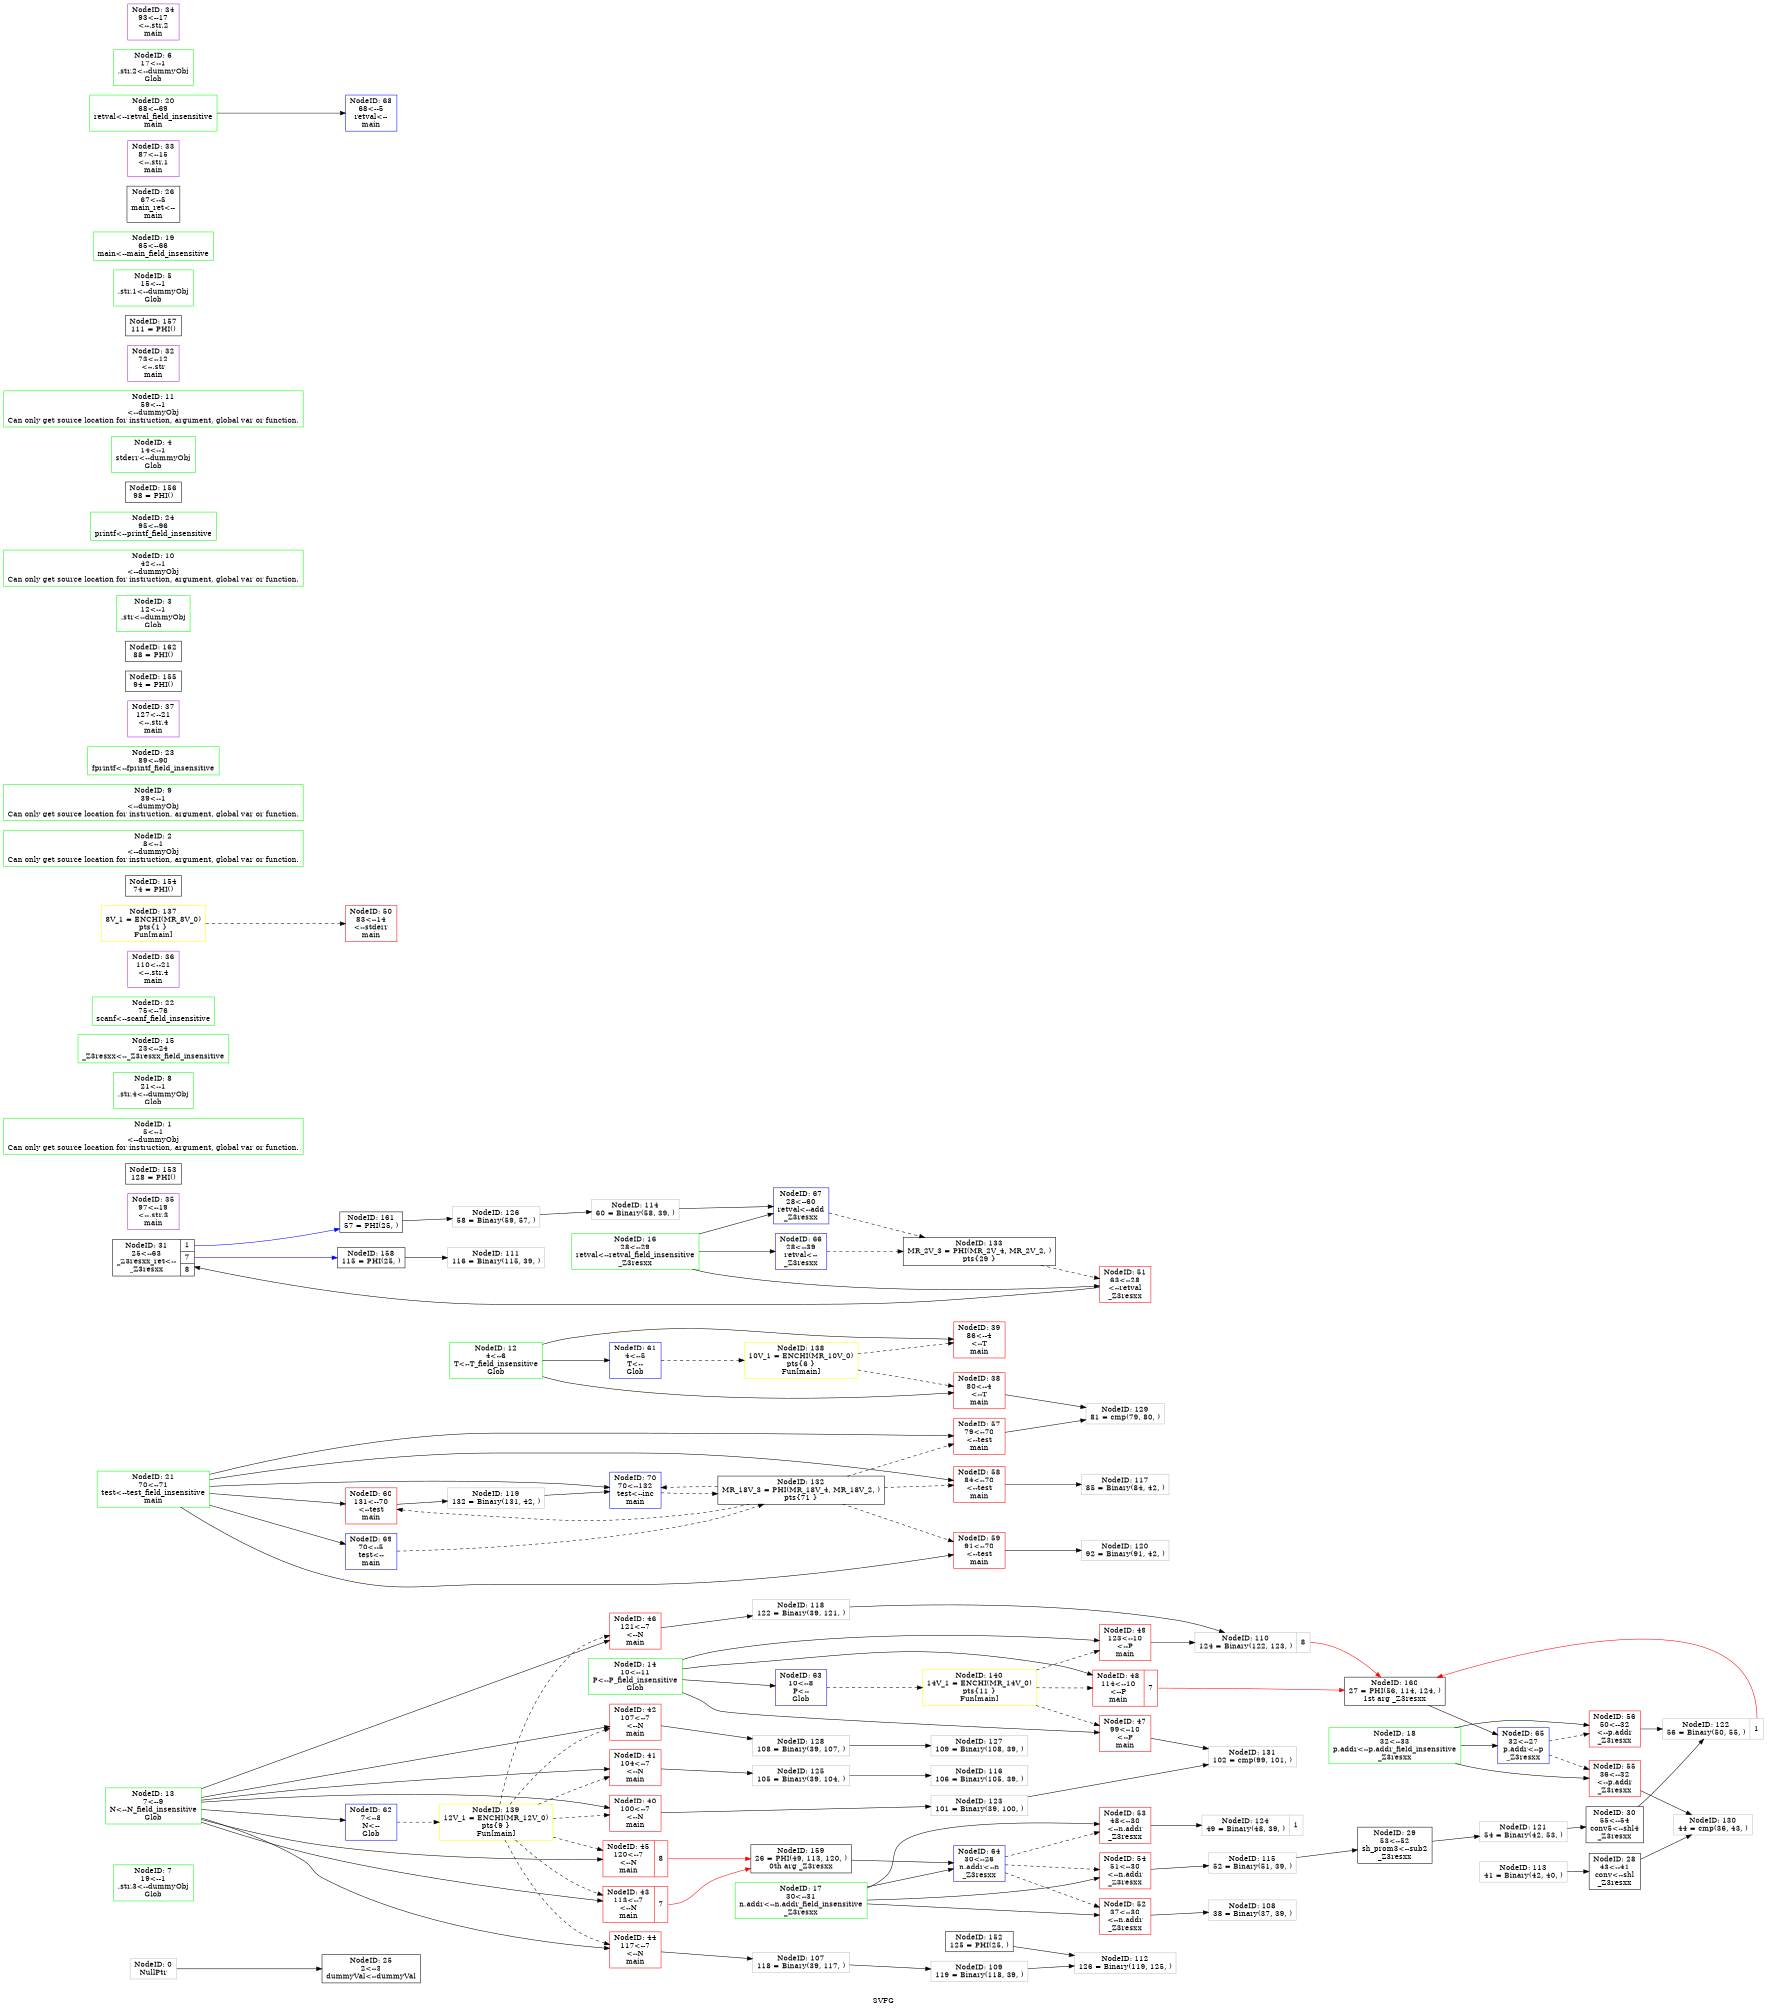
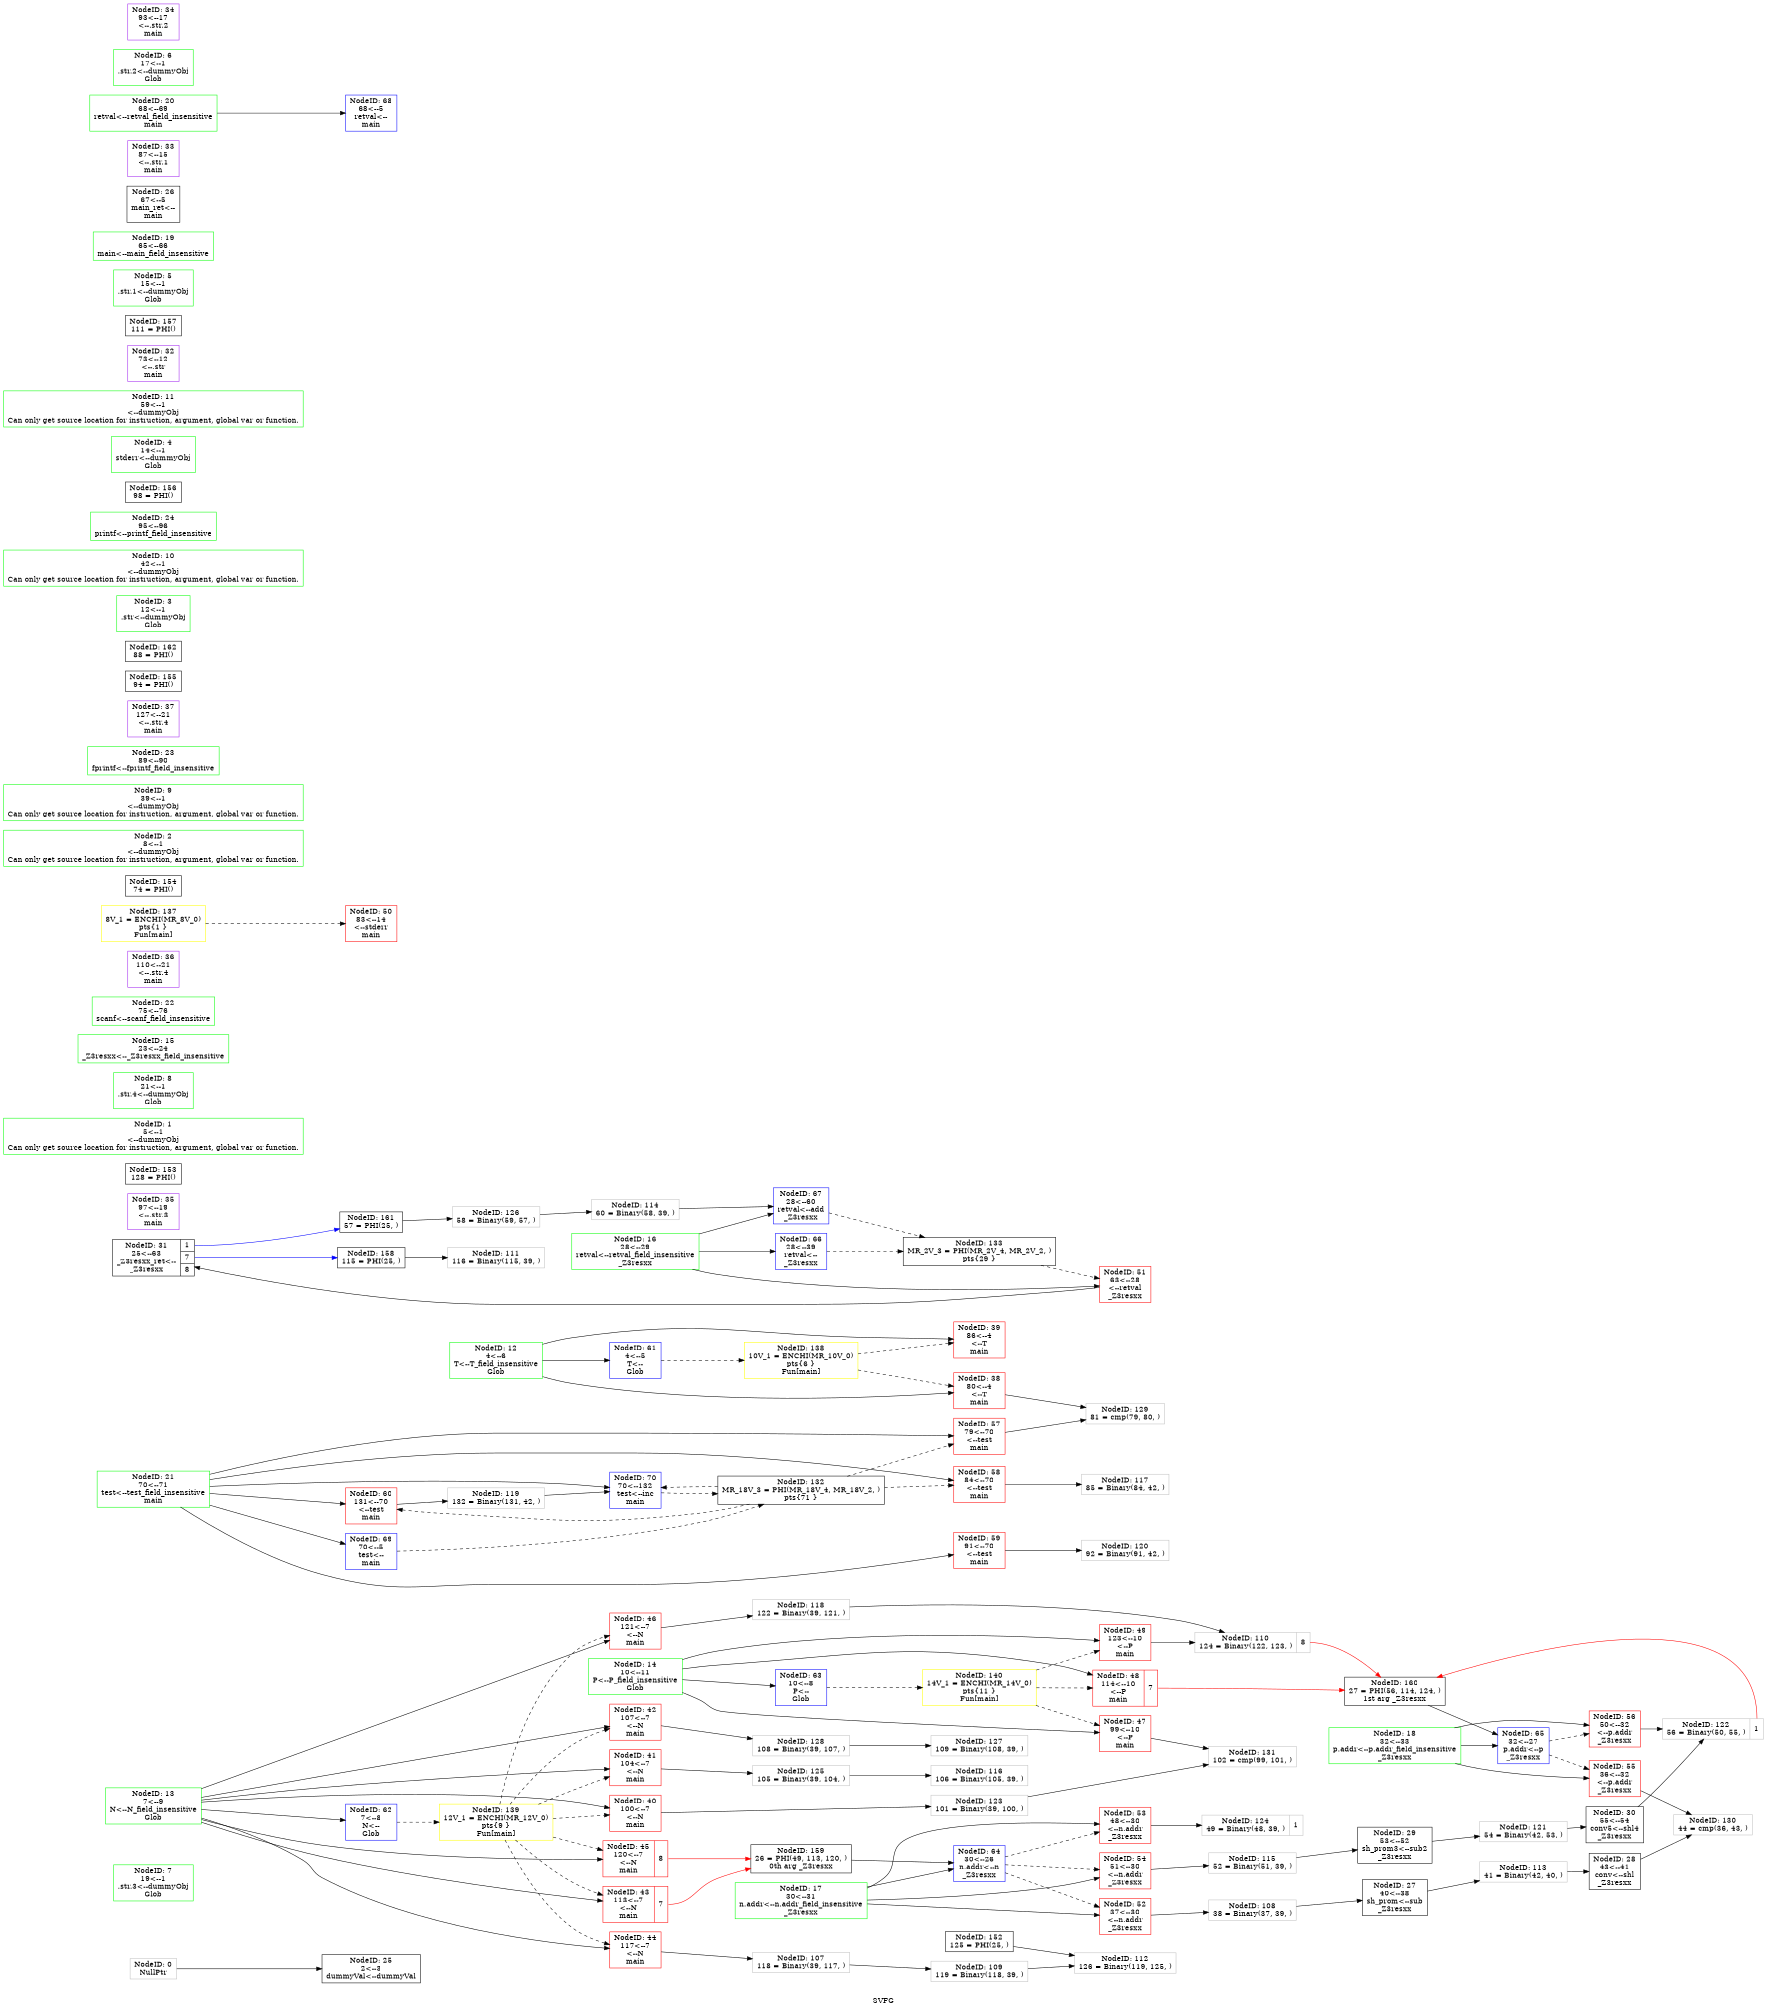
edge "NodeID: 132" -> "NodeID: 59": removed
node "NodeID: 27": added
